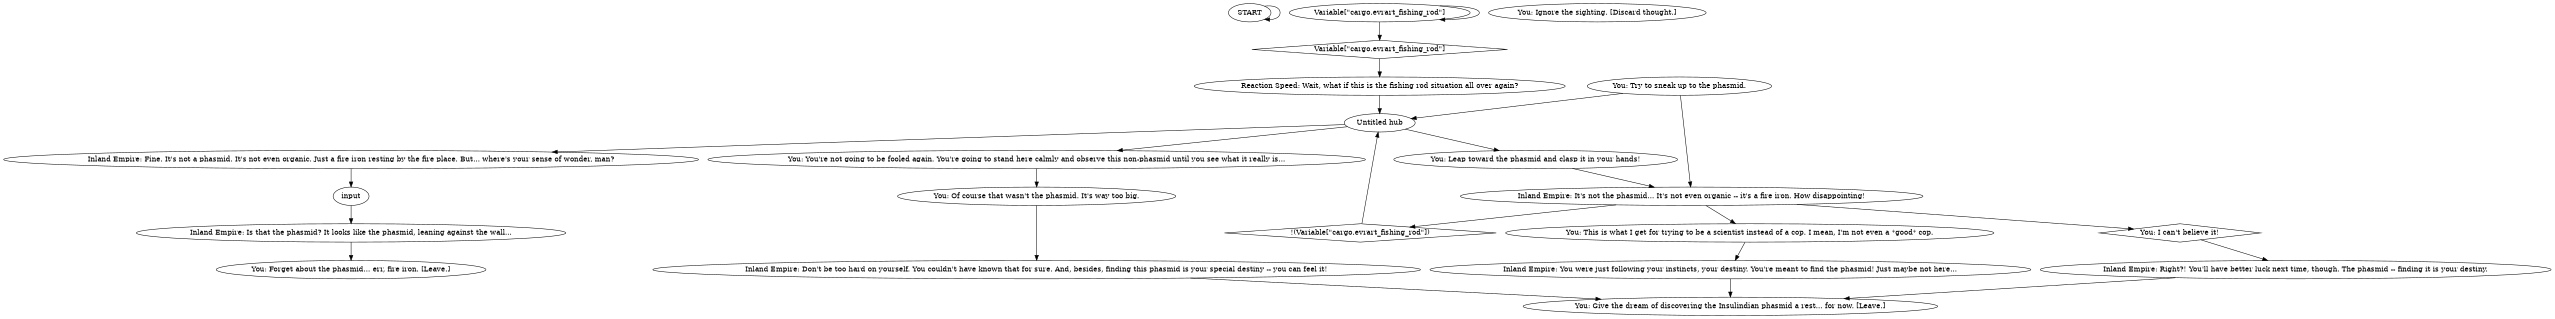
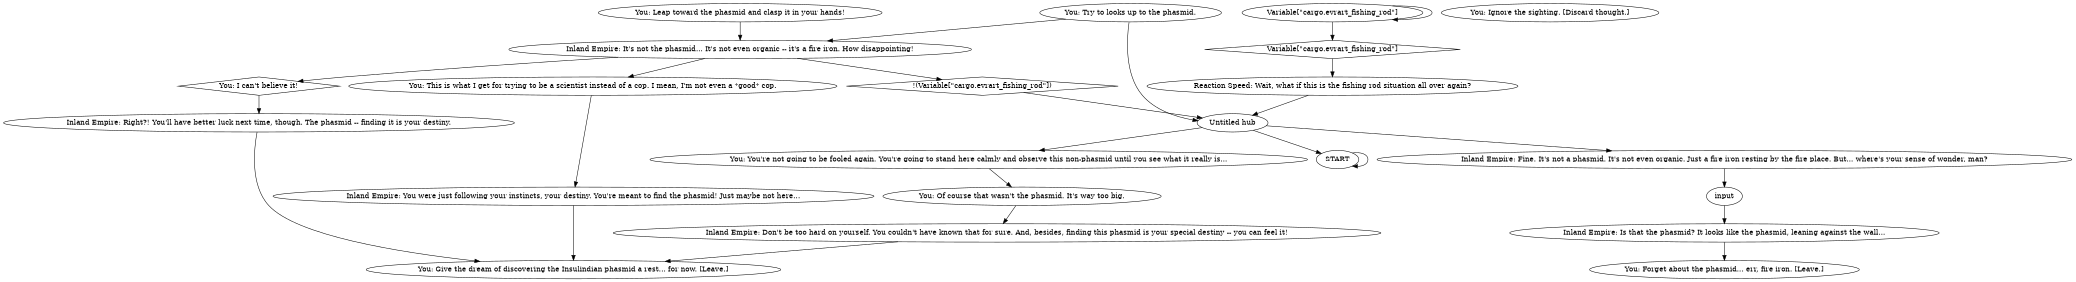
node "You: Try to sneak up to the phasmid.": label "You: Try to sneak up to the phasmid." -> "You: Try to looks up to the phasmid."
edge "Untitled hub" -> "You: Leap toward the phasmid and clasp it in your hands!": now "Untitled hub" -> "START"
